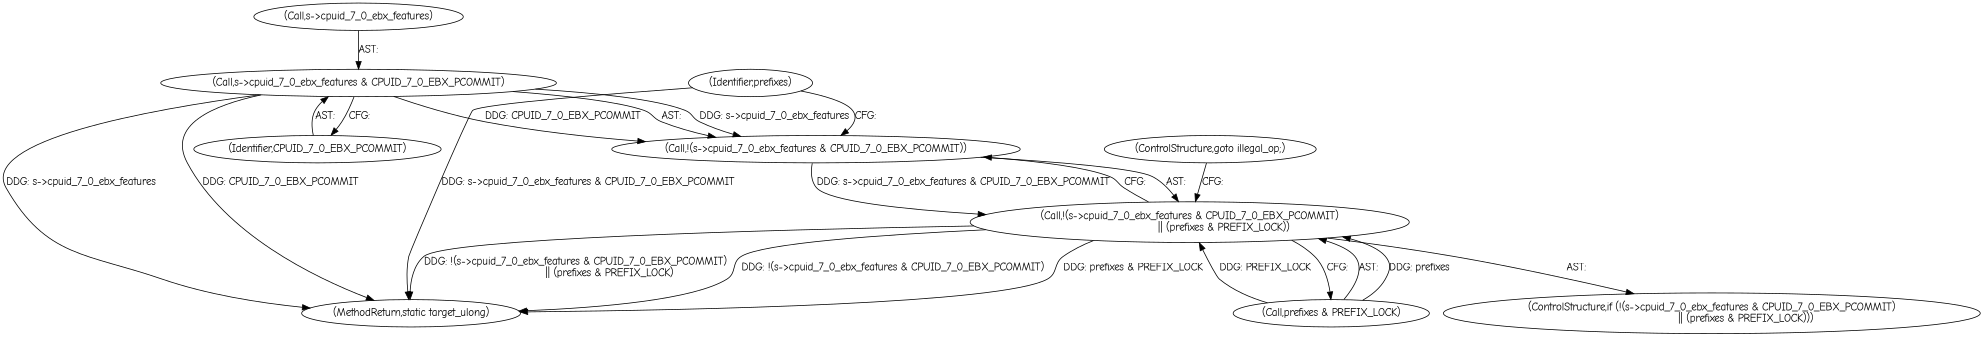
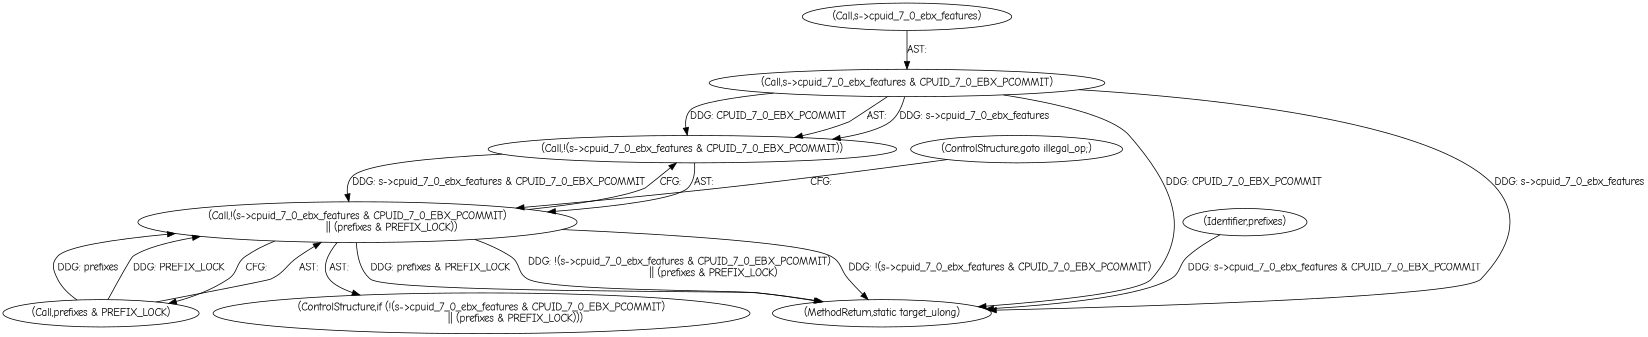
edge "(Identifier,prefixes)" -> "(Call,!(s->cpuid_7_0_ebx_features & CPUID_7_0_EBX_PCOMMIT))": removed, label "CFG:"
node "(Identifier,CPUID_7_0_EBX_PCOMMIT)": removed
